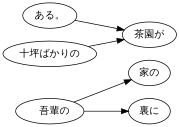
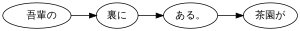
edge "裏に" -> "ある。": added
node "十坪ばかりの": removed
node "家の": removed
